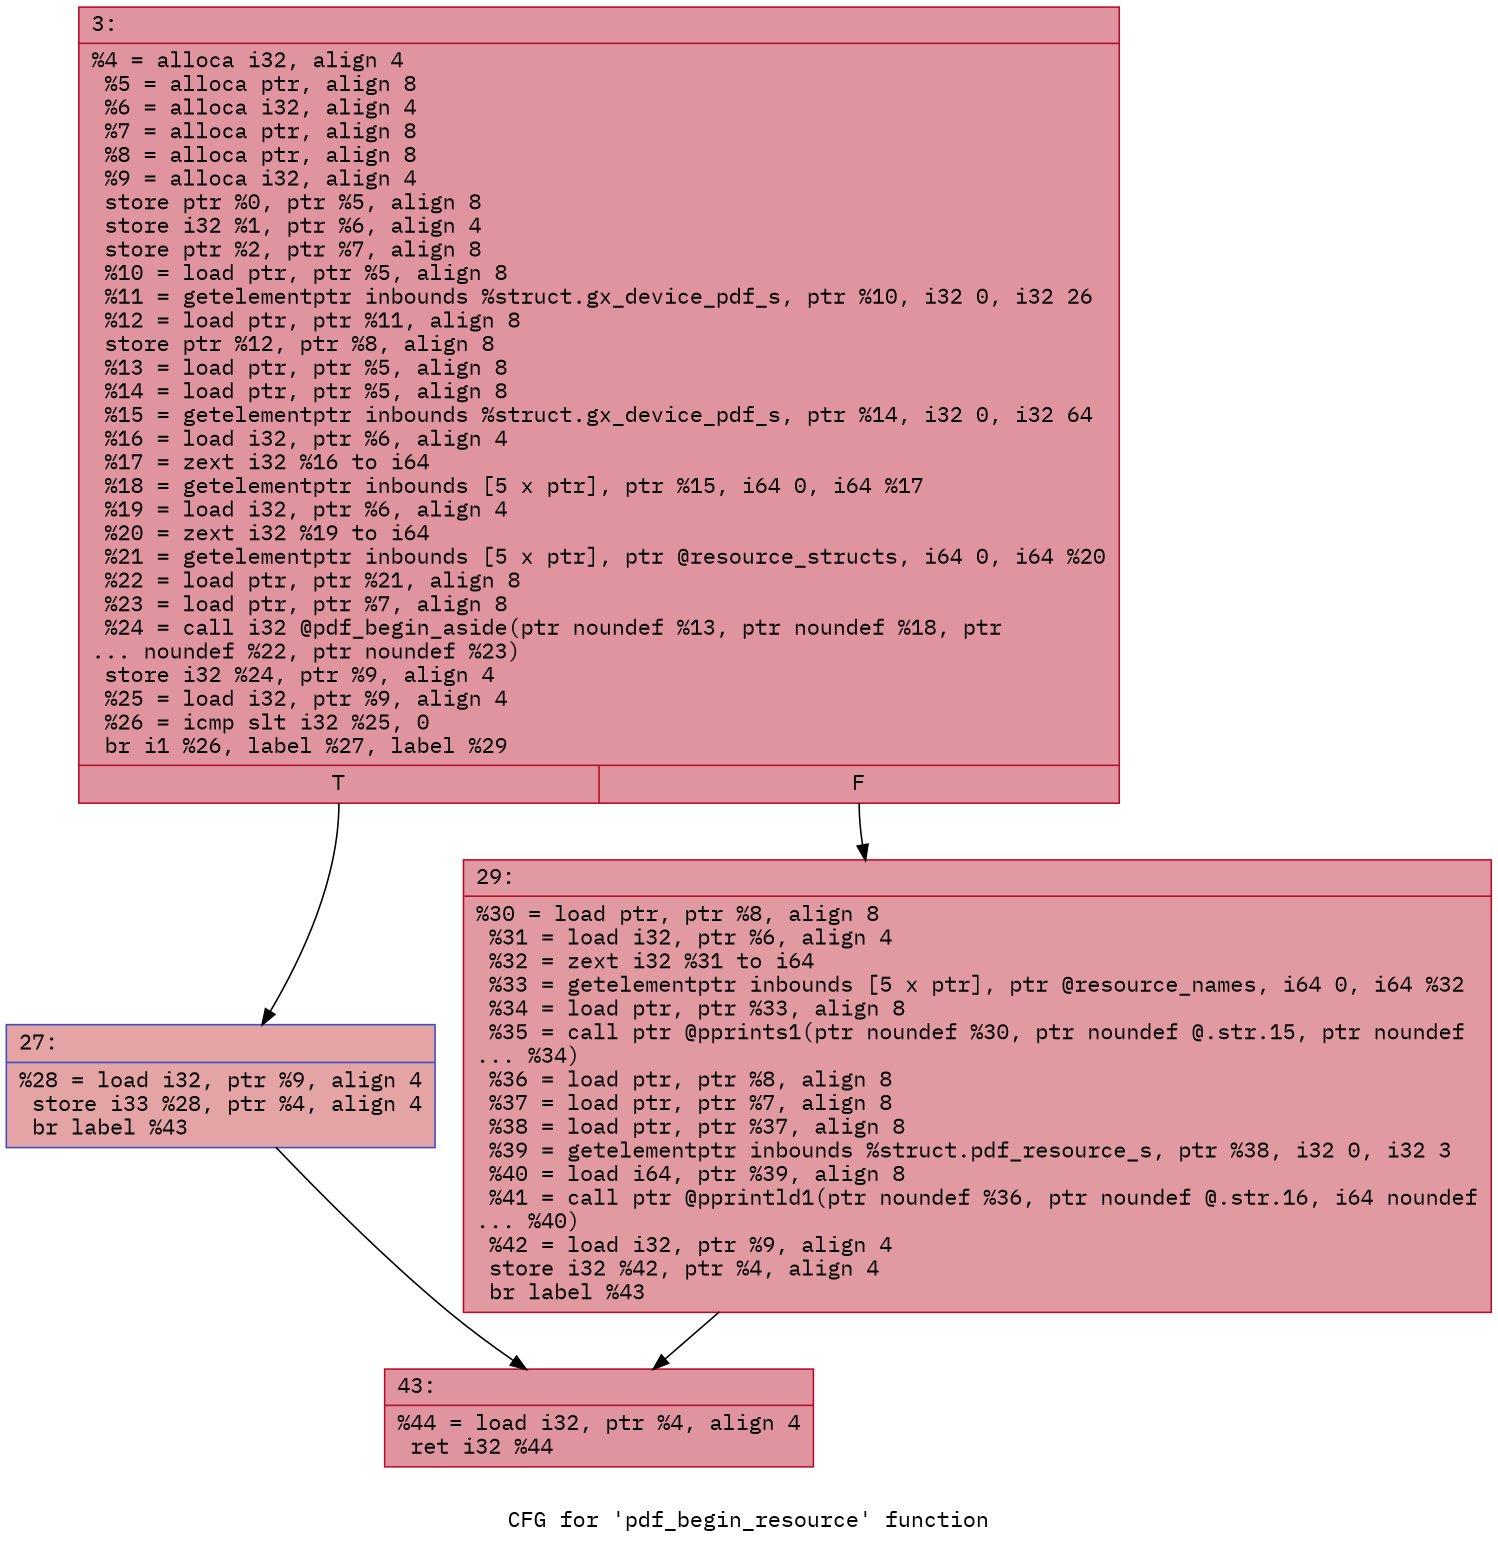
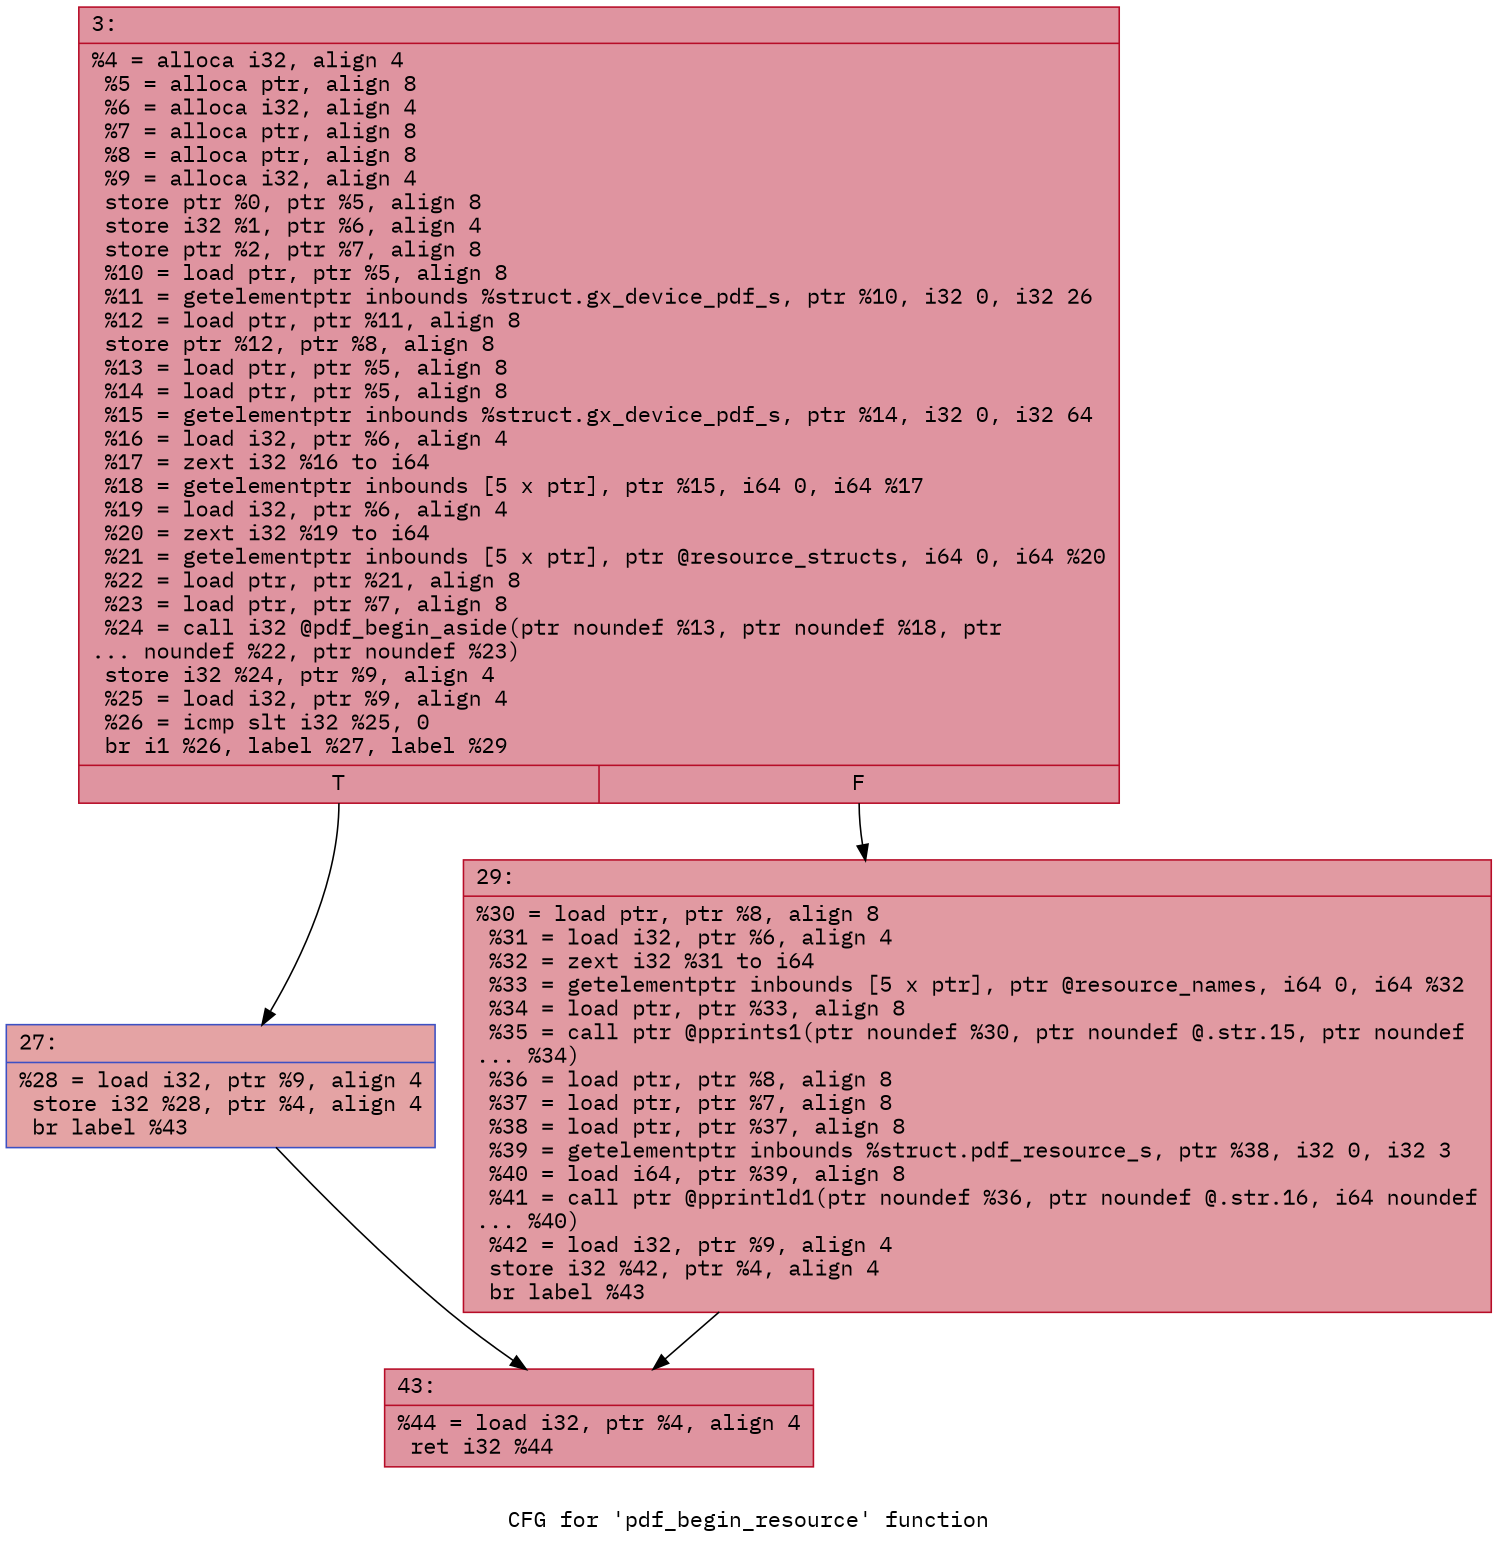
node "27:": text "store i33 %28, ptr %4, align 4" -> "store i32 %28, ptr %4, align 4"
